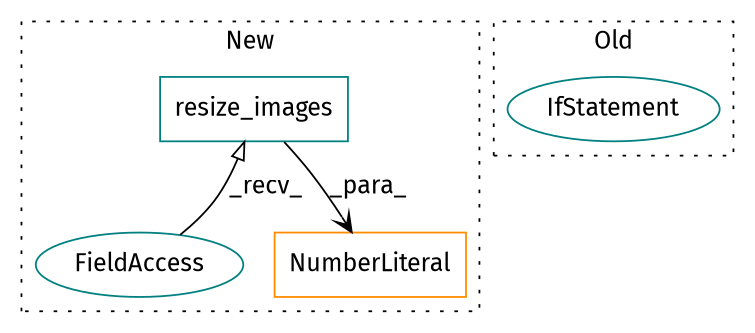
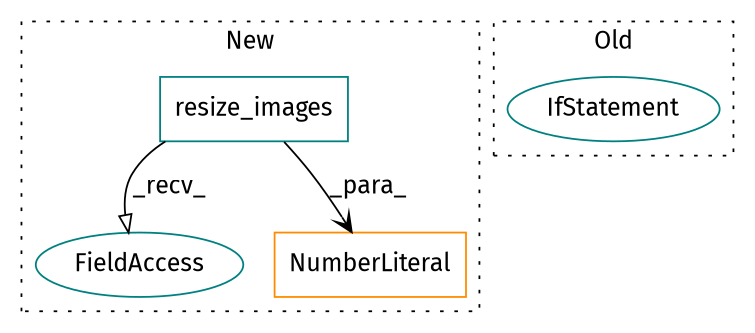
edge "FieldAccess" -> "resize_images": reversed
